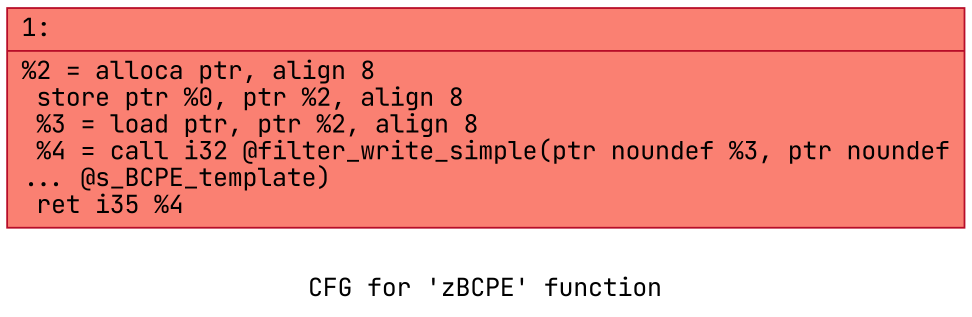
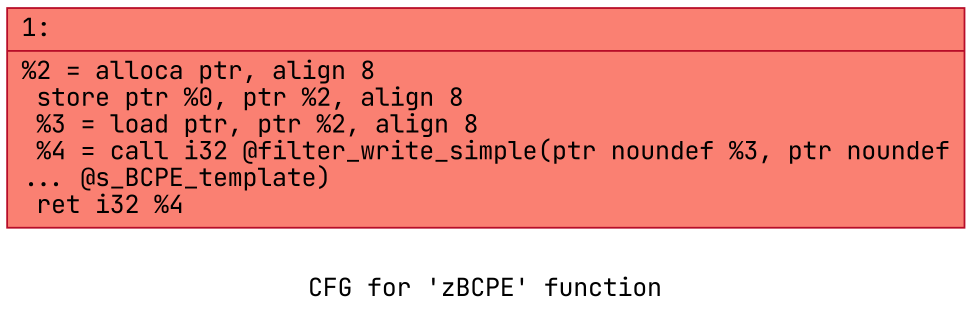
node "1:": text "ret i35 %4" -> "ret i32 %4"
